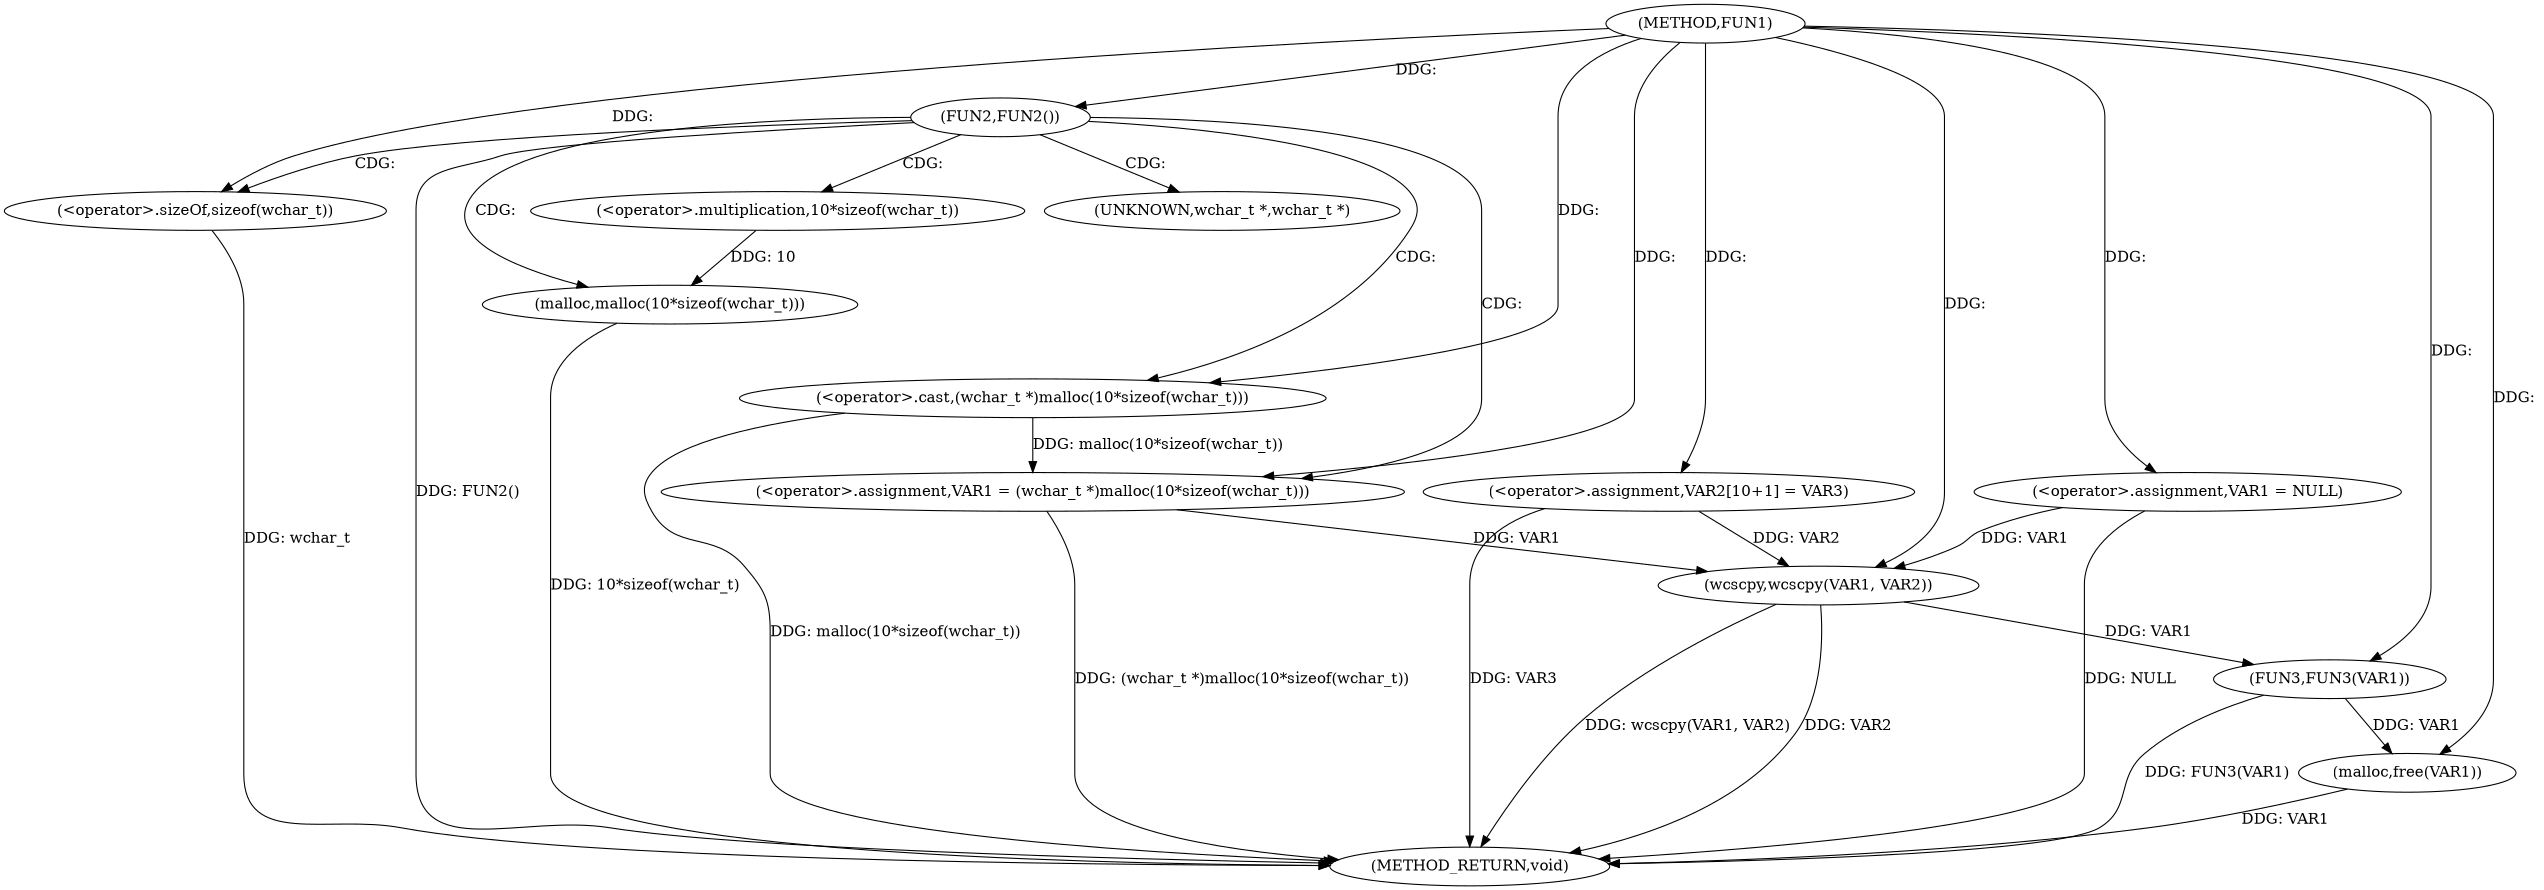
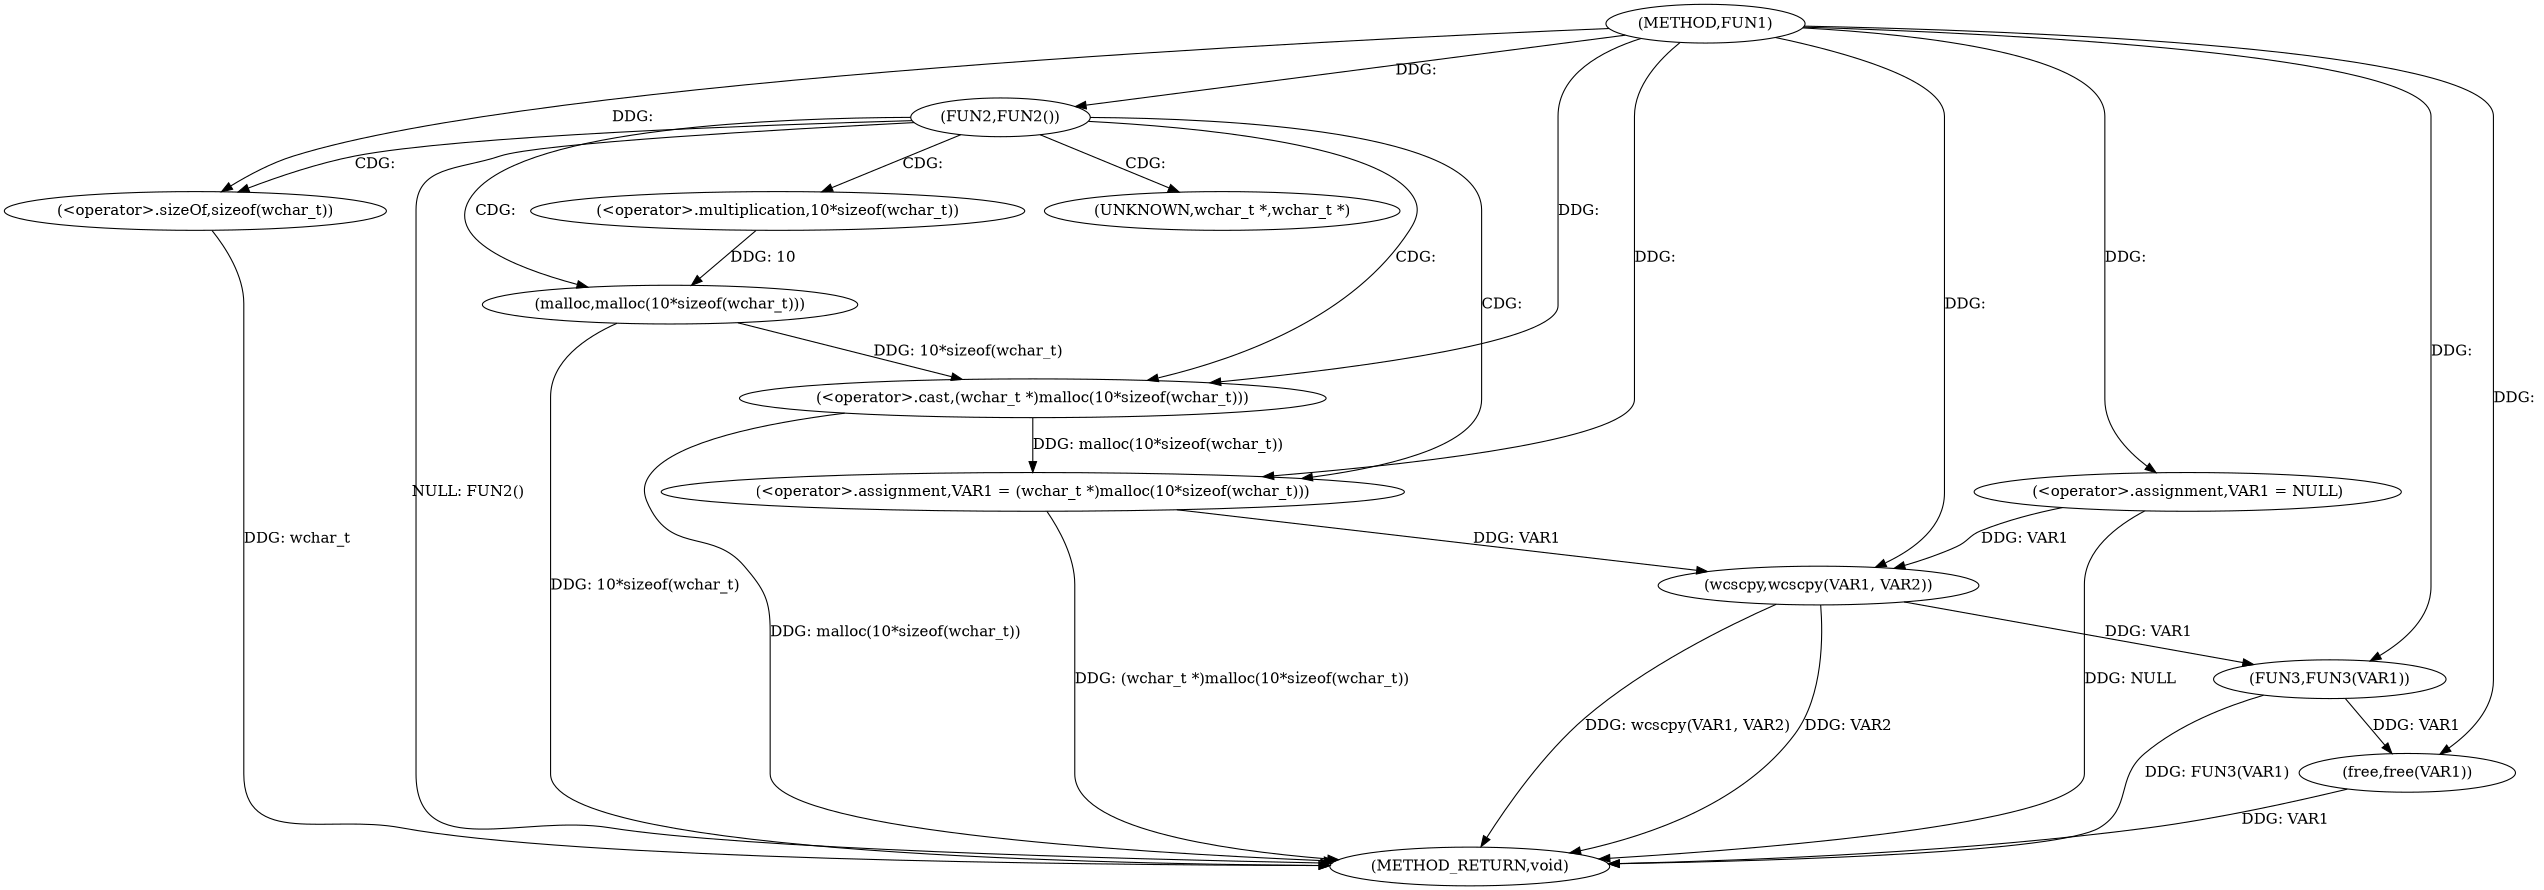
edge "(malloc,malloc(10*sizeof(wchar_t)))" -> "(<operator>.cast,(wchar_t *)malloc(10*sizeof(wchar_t)))": added, label "DDG: 10*sizeof(wchar_t)"
edge "(FUN2,FUN2())" -> "(METHOD_RETURN,void)": label "DDG: FUN2()" -> "NULL: FUN2()"
node "(<operator>.assignment,VAR2[10+1] = VAR3)": removed
node "(malloc,free(VAR1))": label "(malloc,free(VAR1))" -> "(free,free(VAR1))"
